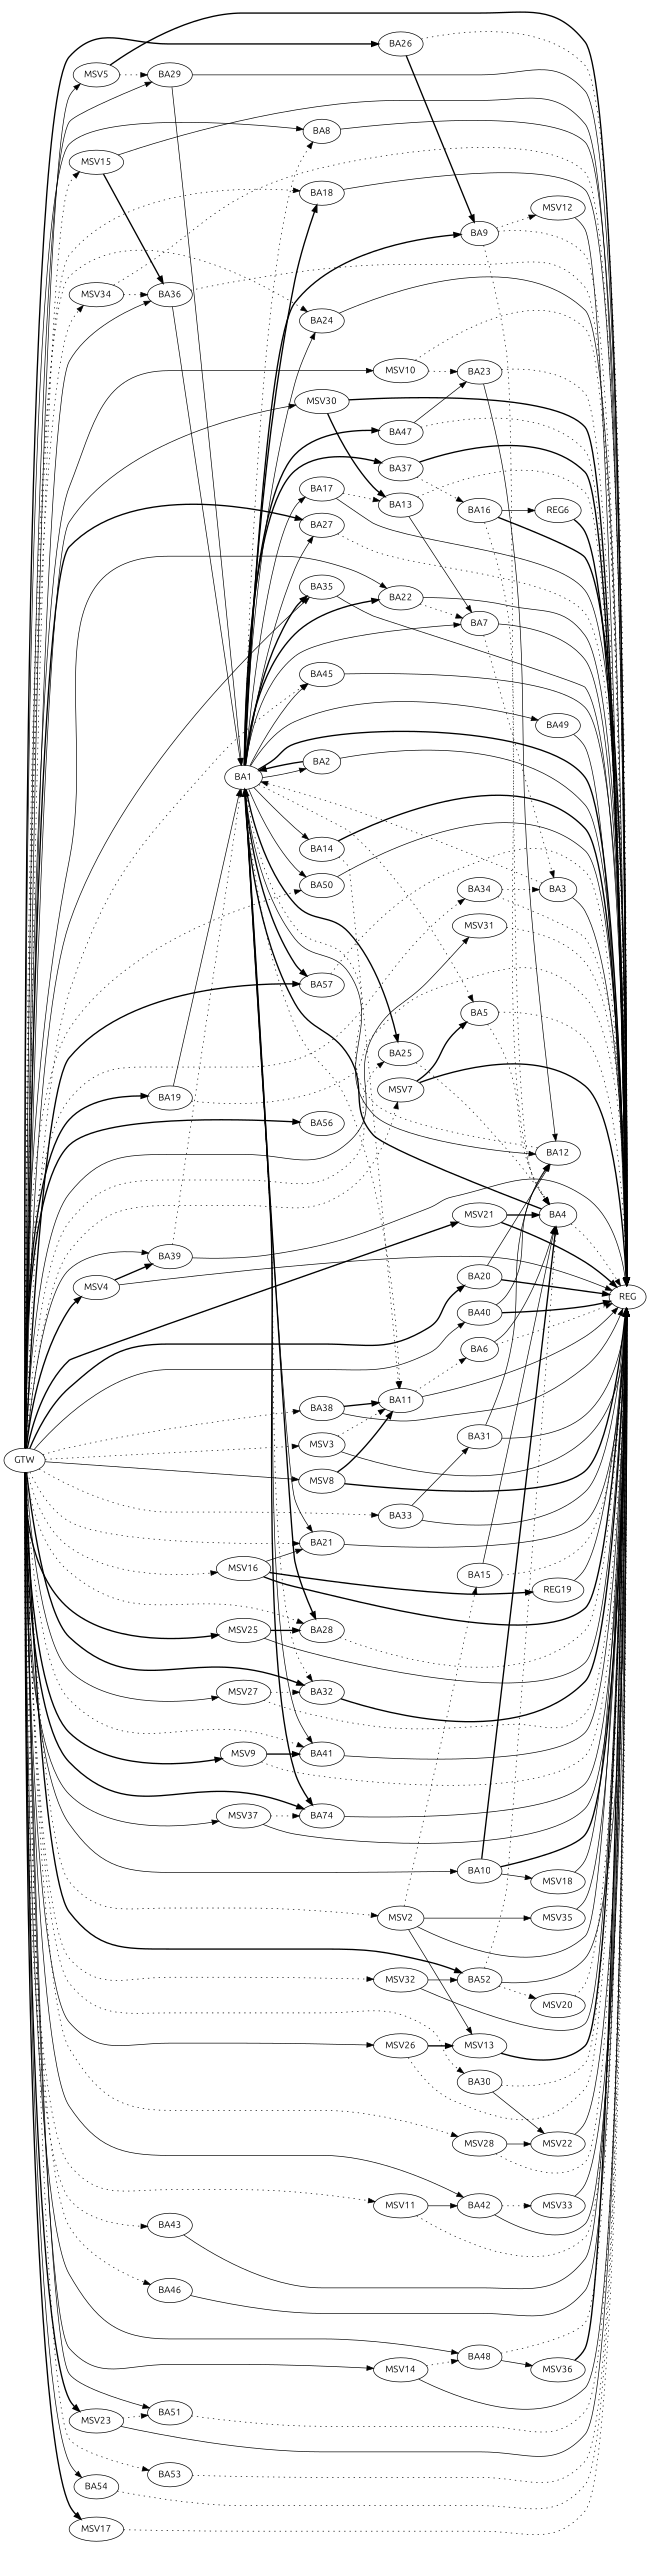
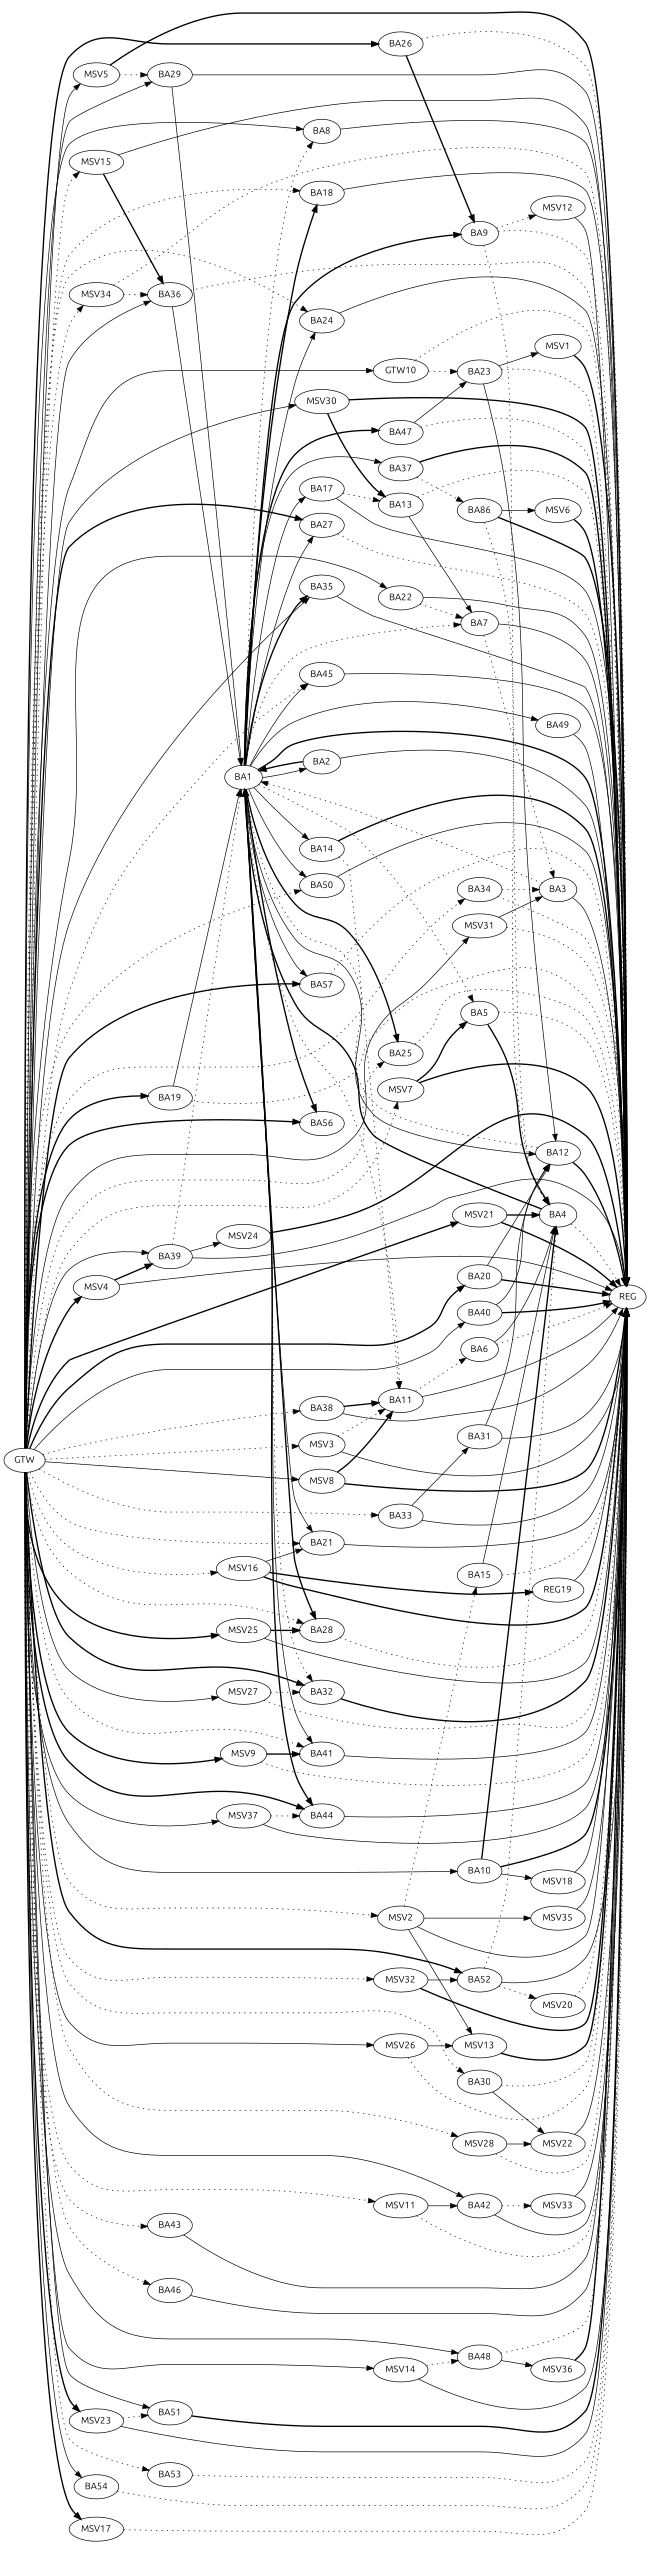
node "MSV1": added
node "MSV10": label "MSV10" -> "GTW10"
edge "BA1" -> "BA37": style bold -> solid
node "BA16": label "BA16" -> "BA86"
node "REG6": label "REG6" -> "MSV6"
edge "BA1" -> "BA7": style solid -> dotted
edge "BA1" -> "BA22": now "BA1" -> "BA56"
edge "BA1" -> "BA57": style bold -> solid
edge "MSV31" -> "BA3": added
edge "BA5" -> "BA4": style dotted -> bold
edge "BA25" -> "BA4": now "BA25" -> "REG"
edge "BA12" -> "REG": added
node "MSV24": added
edge "MSV32" -> "REG": style solid -> bold
node "BA74": label "BA74" -> "BA44"
edge "MSV26" -> "MSV13": style bold -> solid
edge "BA51" -> "REG": style dotted -> bold
